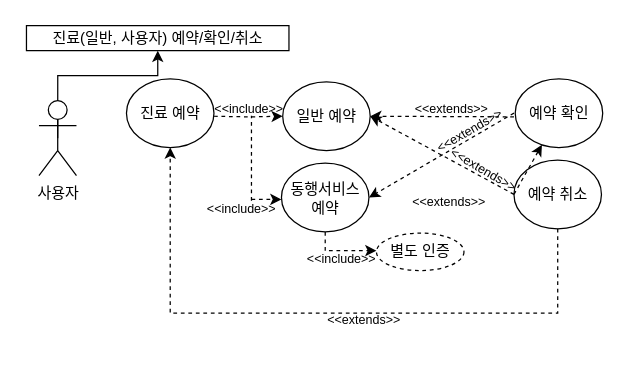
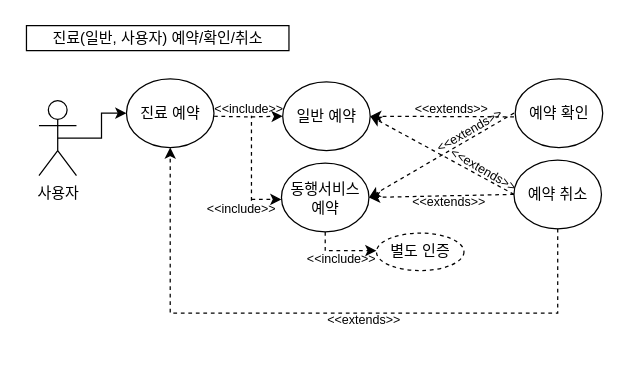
edge "사용자" -> "진료(일반, 사용자) 예약/확인/취소": now "사용자" -> "진료 예약"
edge "예약 취소" -> "예약 확인": now "예약 취소" -> "동행서비스 예약"
